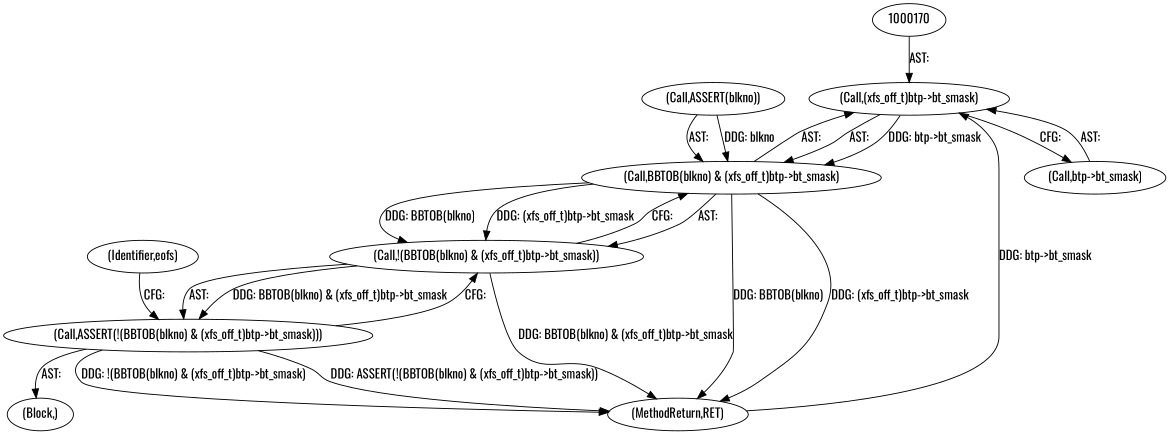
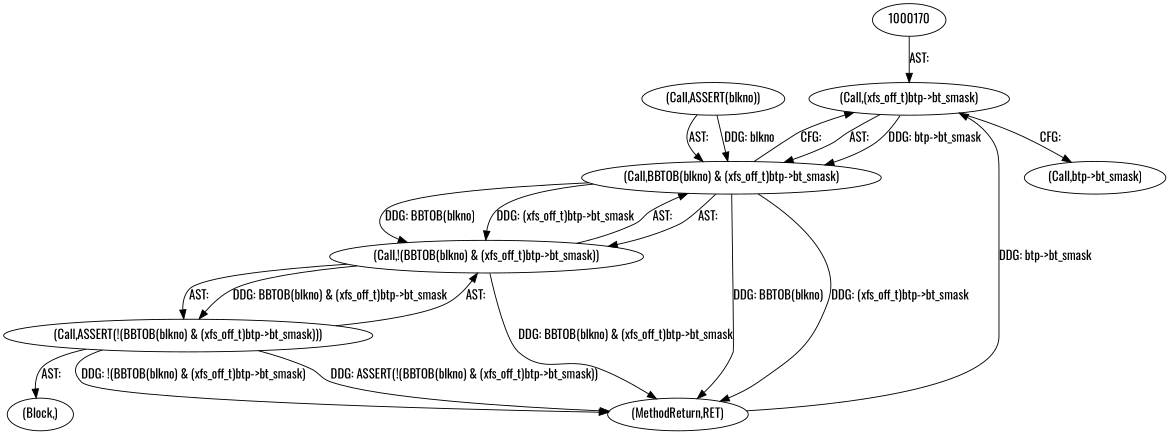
edge "(Call,btp->bt_smask)" -> "(Call,(xfs_off_t)btp->bt_smask)": removed, label "AST:"
edge "(Call,BBTOB(blkno) & (xfs_off_t)btp->bt_smask)" -> "(Call,(xfs_off_t)btp->bt_smask)": label "AST: " -> "CFG: "
edge "(Call,!(BBTOB(blkno) & (xfs_off_t)btp->bt_smask))" -> "(Call,BBTOB(blkno) & (xfs_off_t)btp->bt_smask)": label "CFG: " -> "AST: "
node "(Identifier,eofs)": removed
edge "(Call,ASSERT(!(BBTOB(blkno) & (xfs_off_t)btp->bt_smask)))" -> "(Call,!(BBTOB(blkno) & (xfs_off_t)btp->bt_smask))": label "CFG: " -> "AST: "
